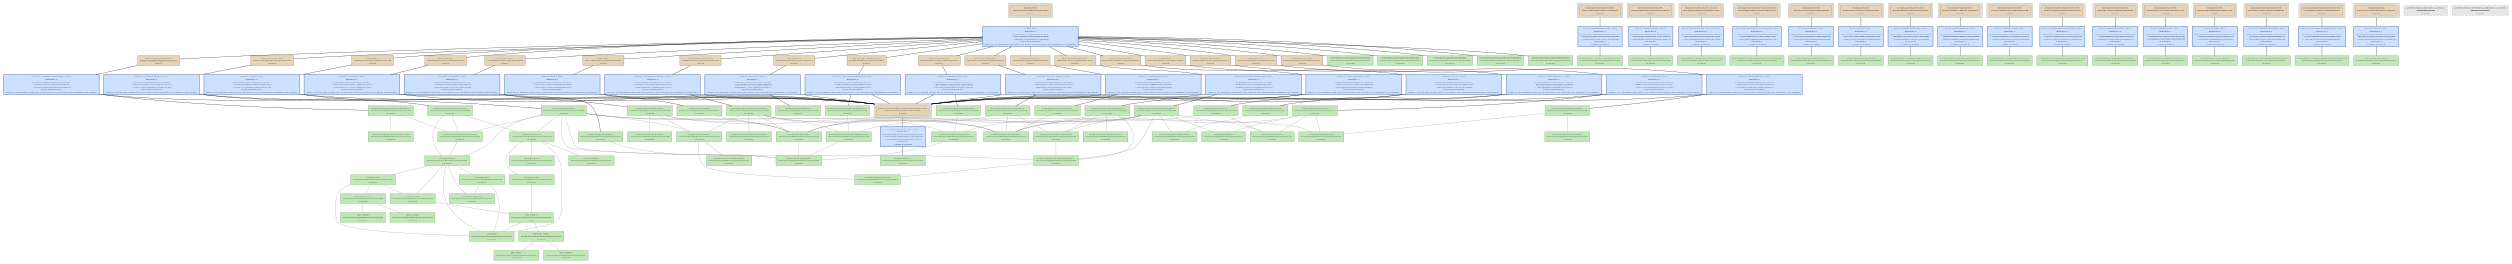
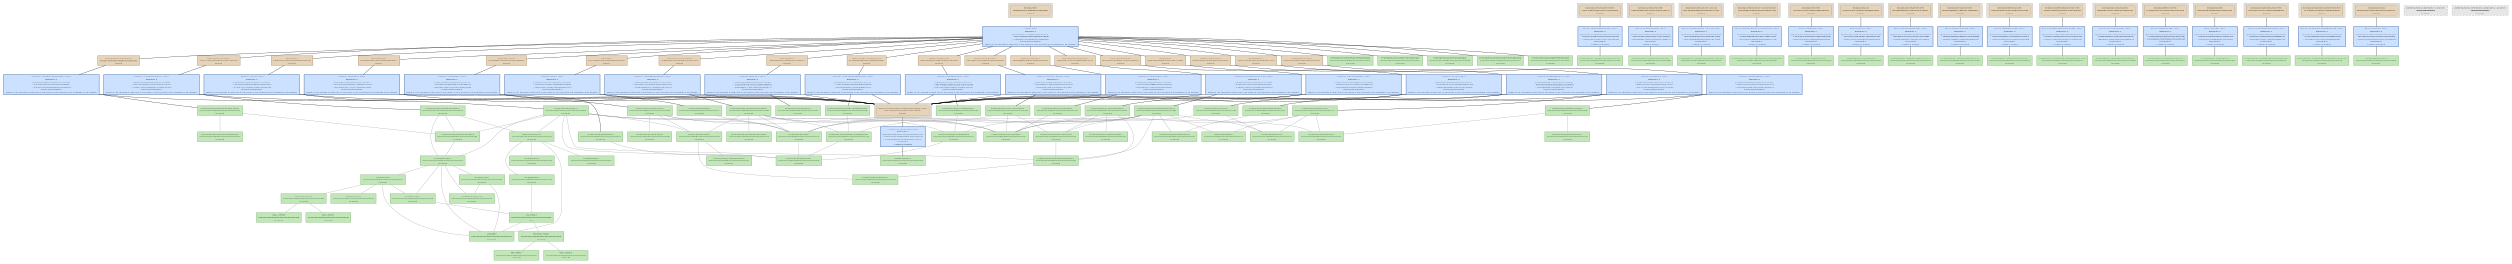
node "xlocale/_time.h 0000000042a51e3c000000000000053a UpToDate": added
